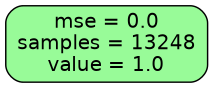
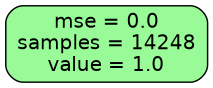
node "mse = 0.0 samples = 13248 value = 1.0": label "mse = 0.0 samples = 13248 value = 1.0" -> "mse = 0.0 samples = 14248 value = 1.0"
